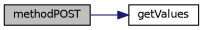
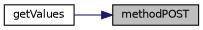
edge "methodPOST" -> "getValues": reversed
